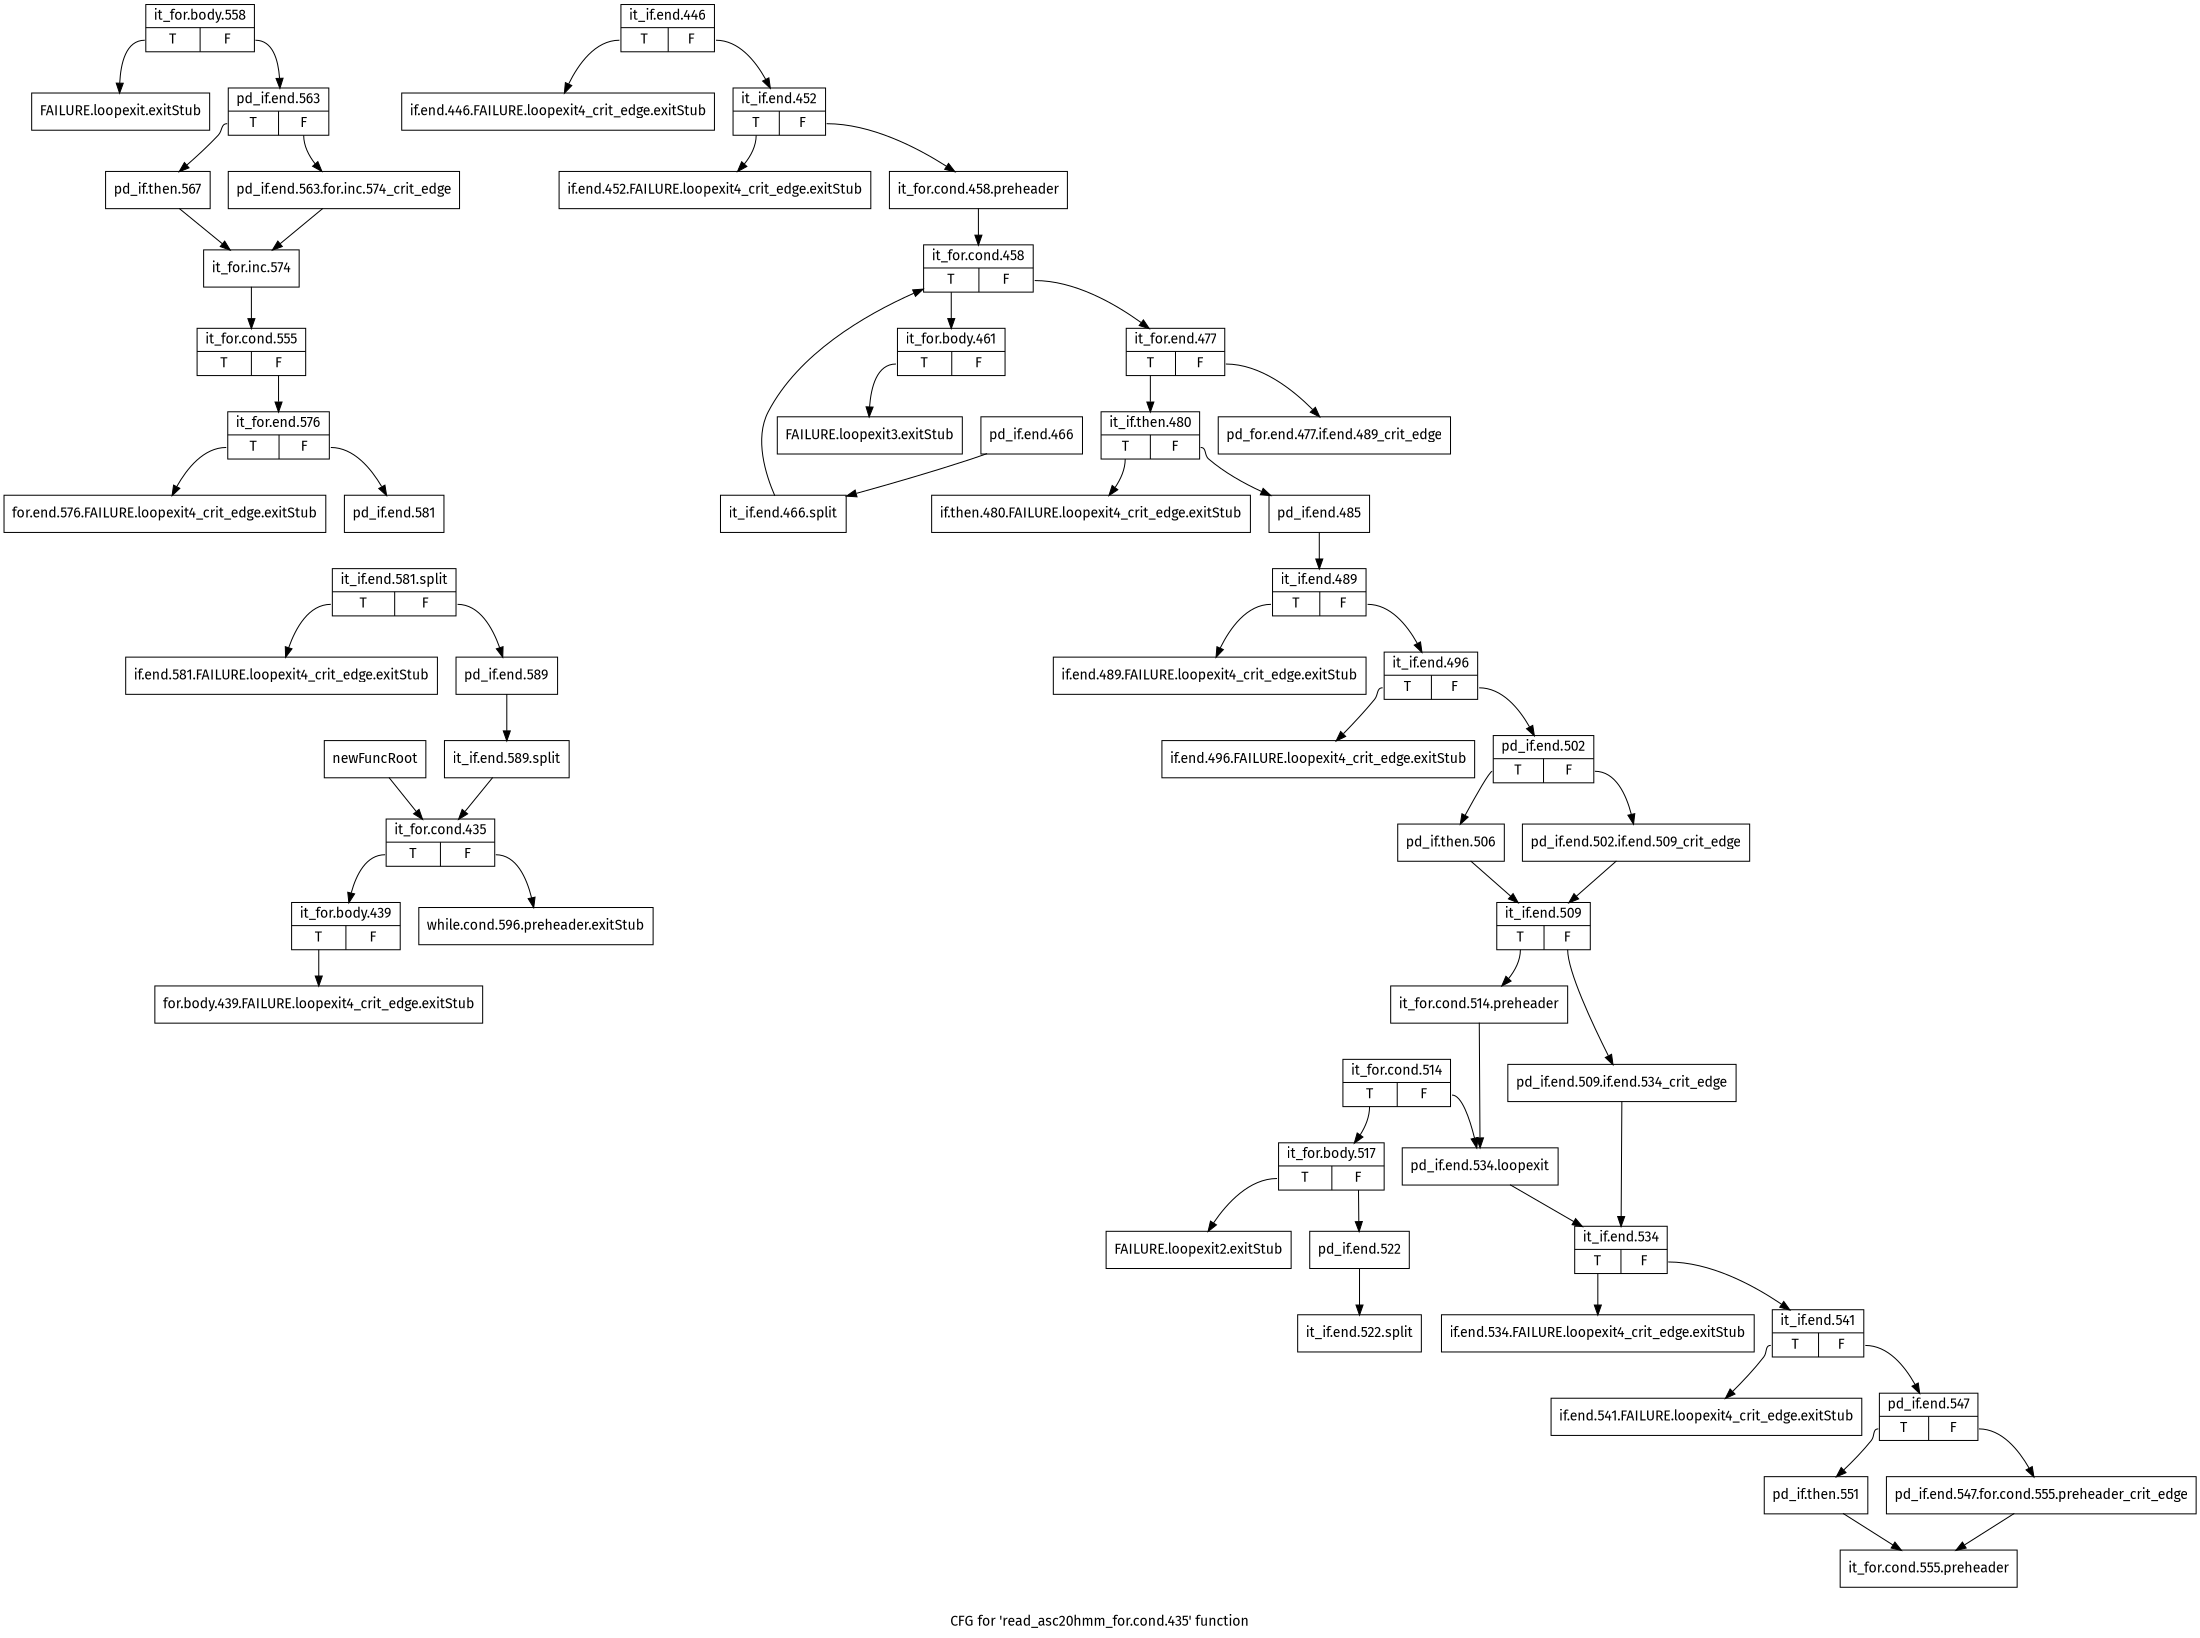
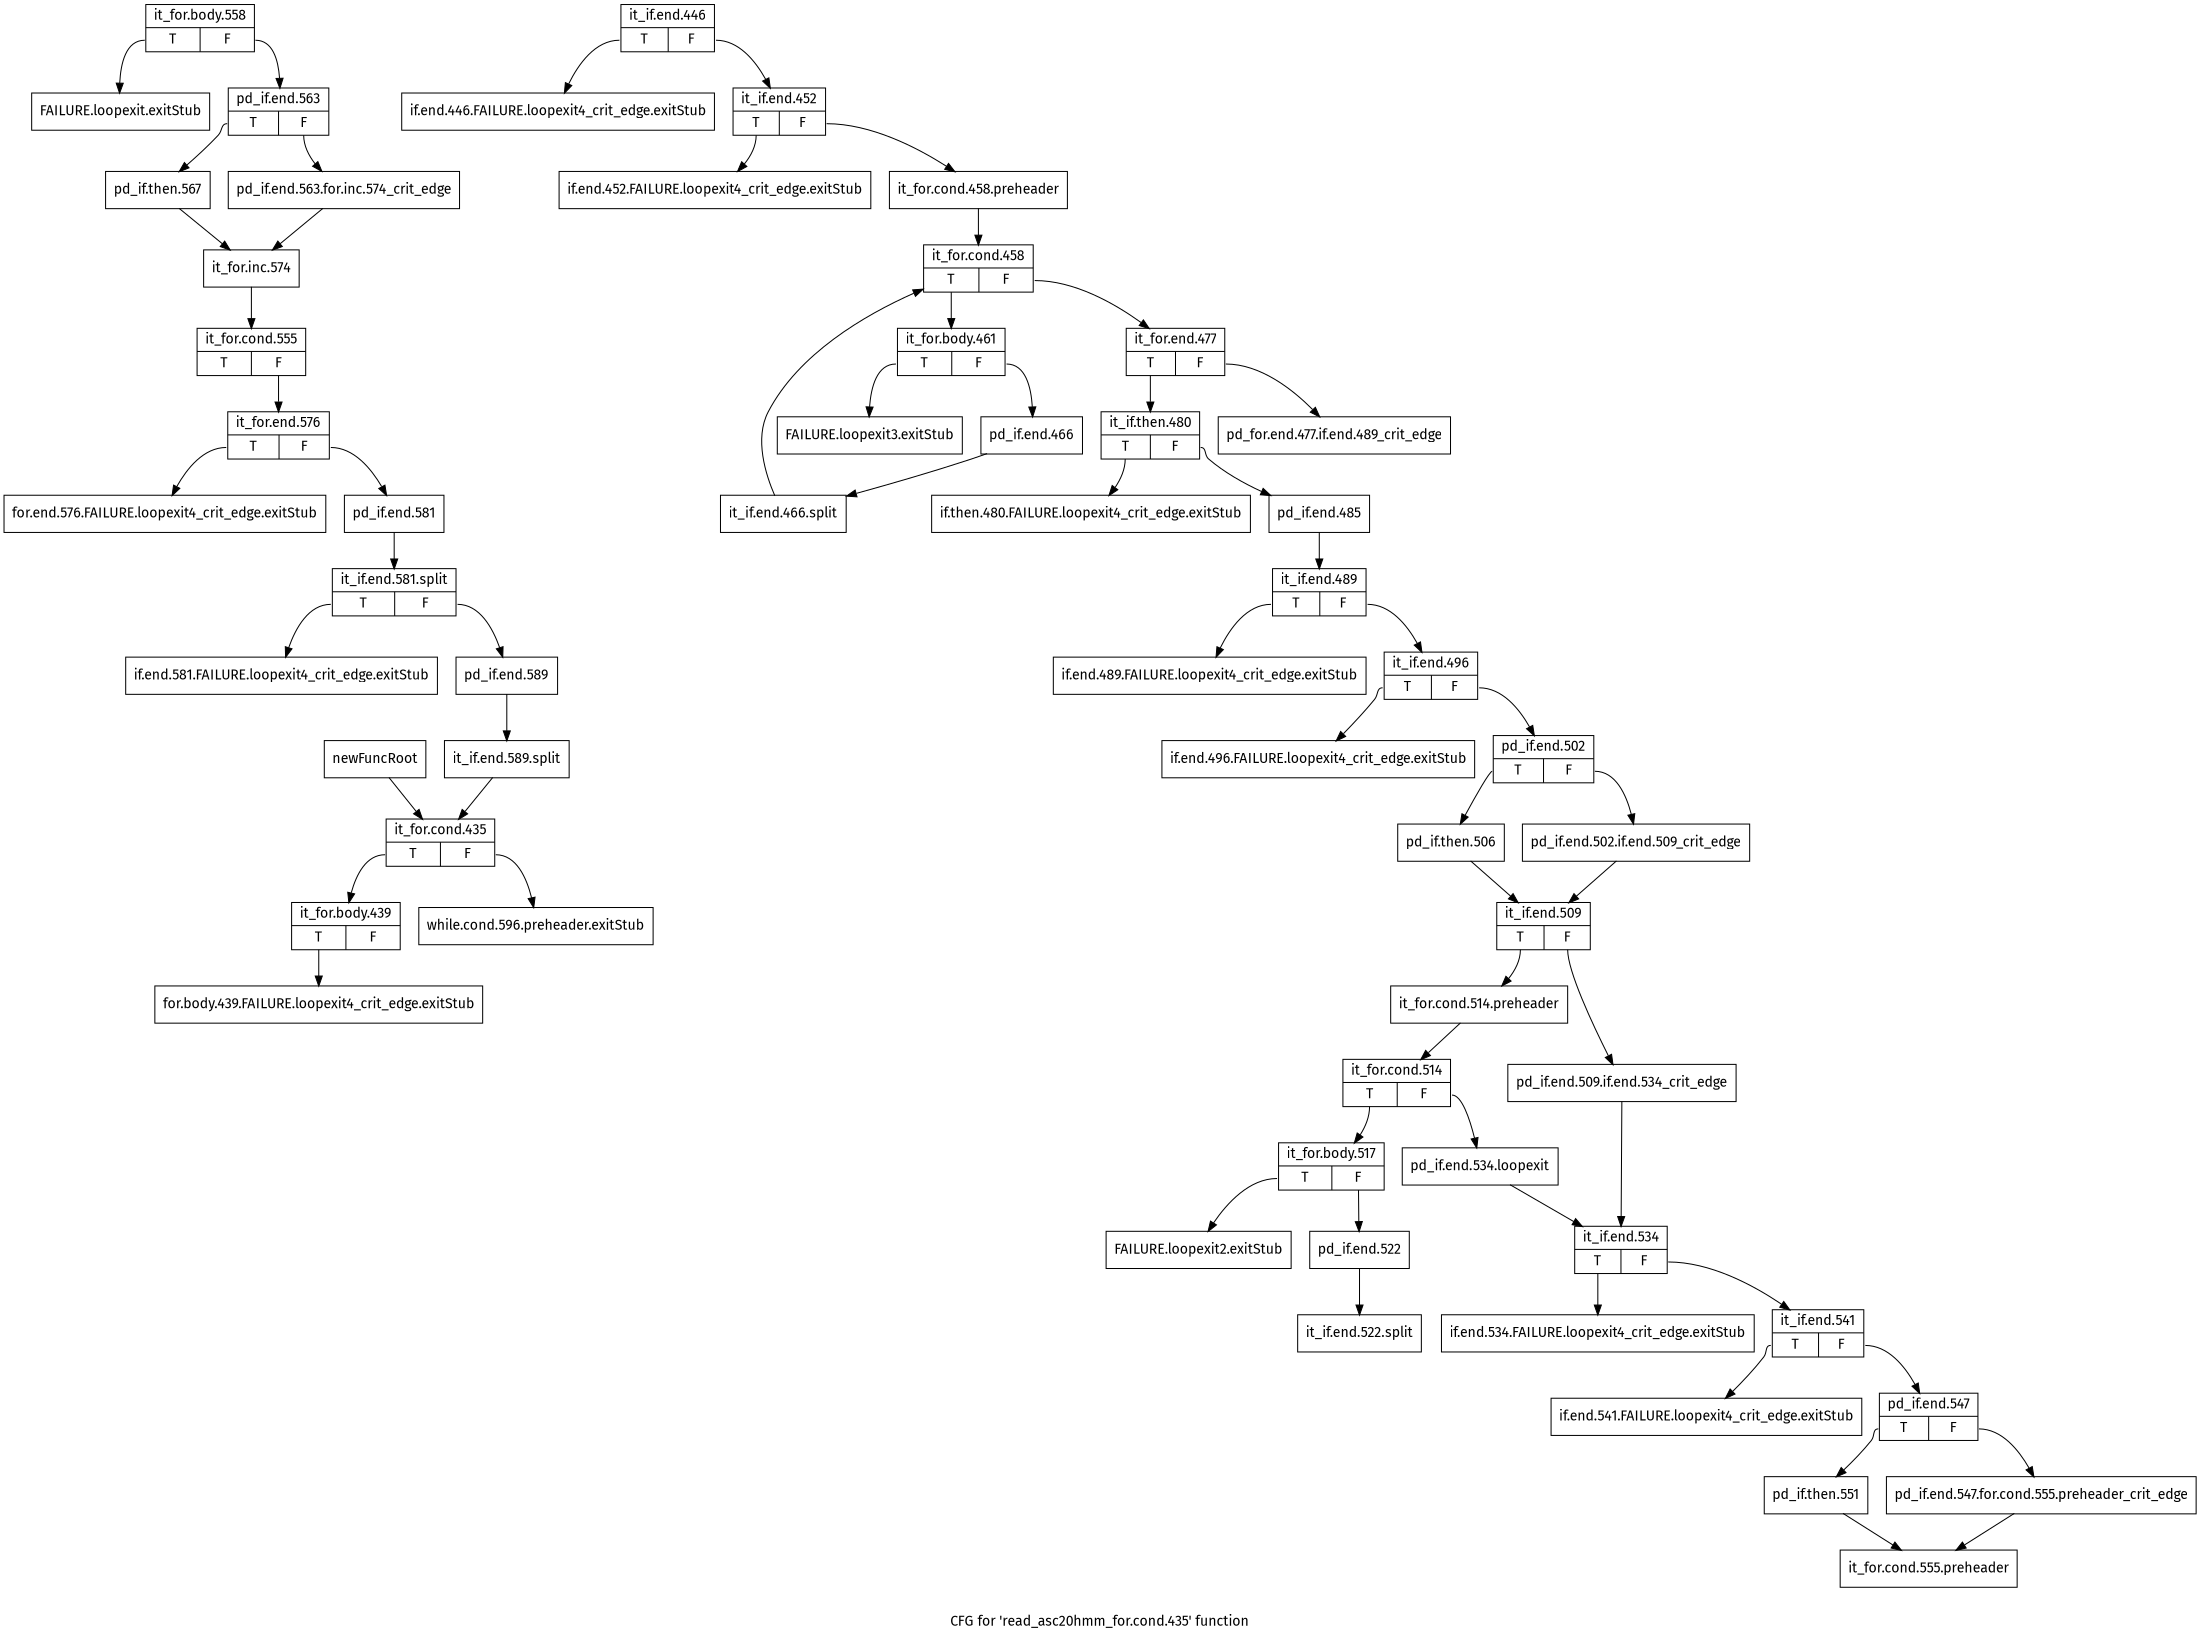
edge "it_for.body.461" -> "pd_if.end.466": added
edge "pd_if.end.581" -> "it_if.end.581.split": added
edge "it_for.cond.514.preheader" -> "pd_if.end.534.loopexit": now "it_for.cond.514.preheader" -> "it_for.cond.514"
